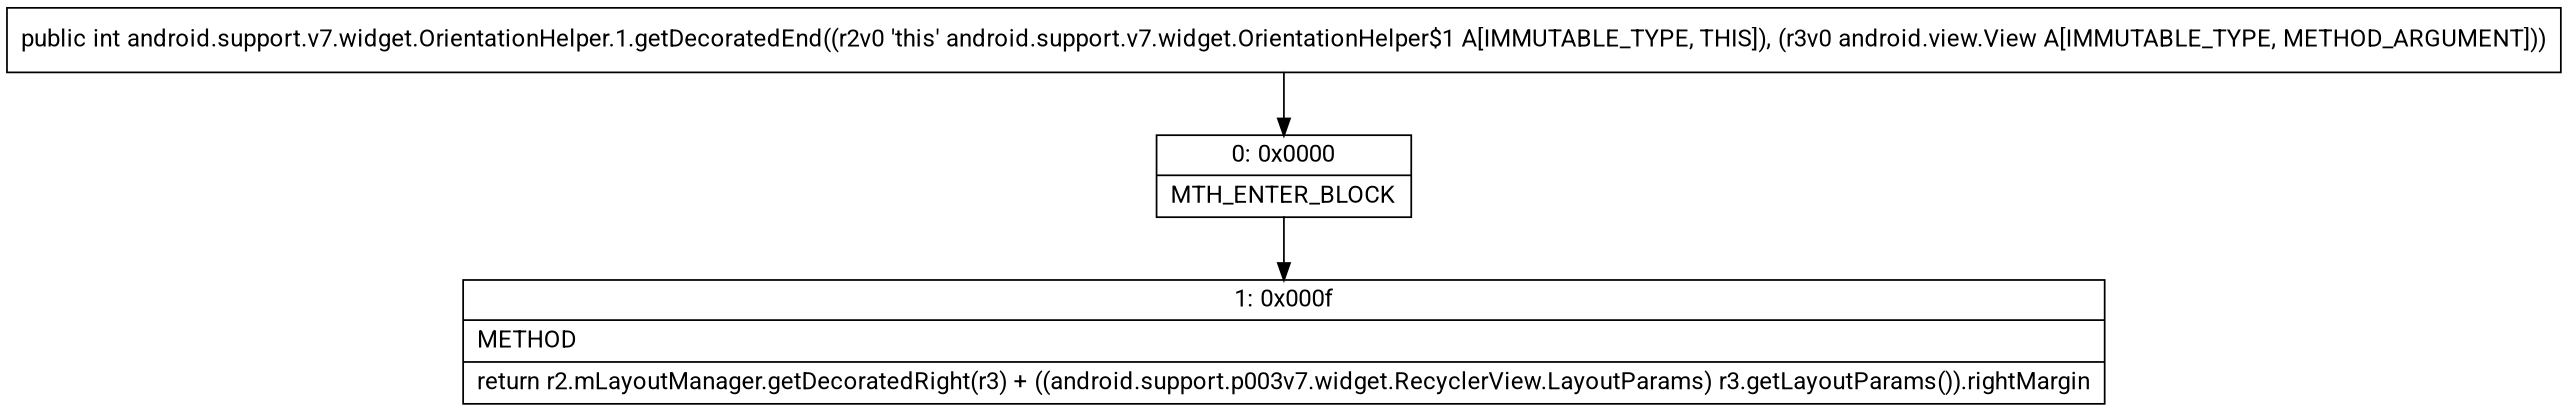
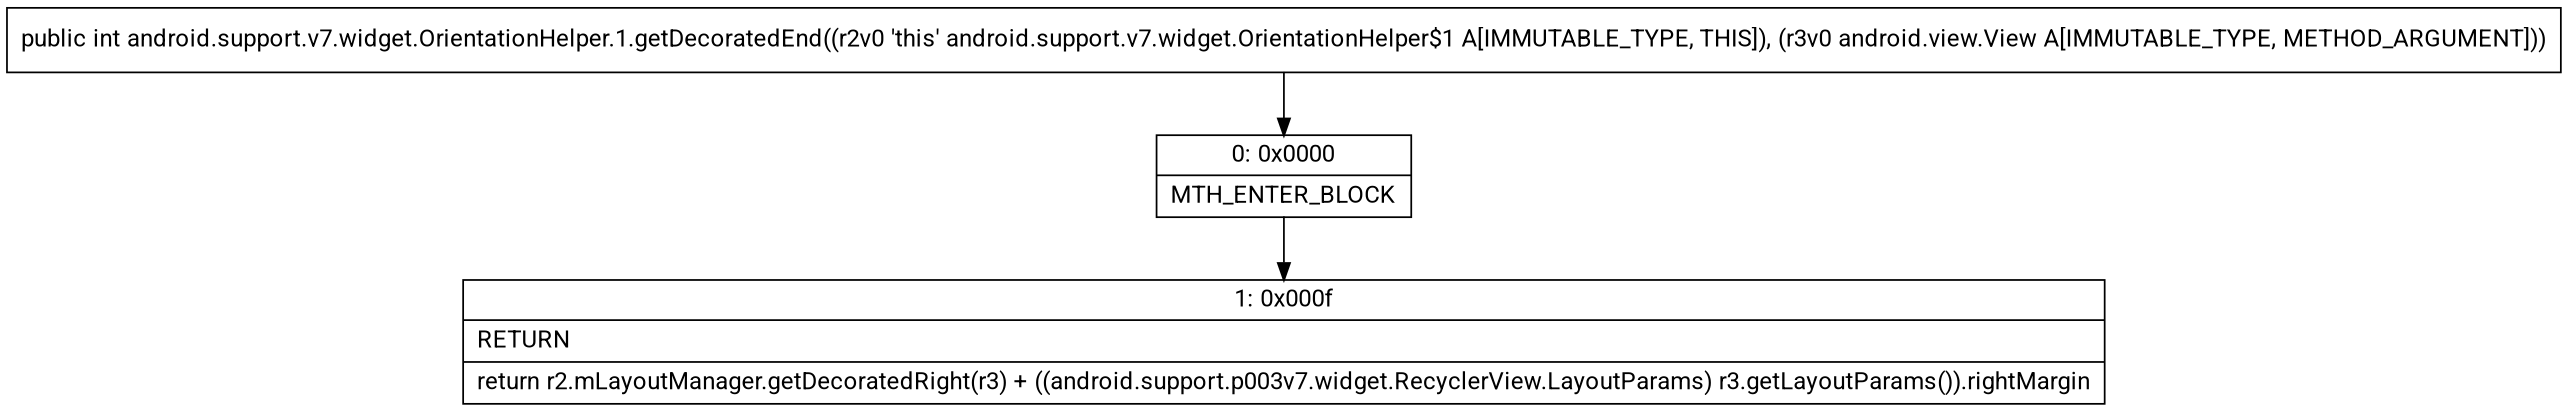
node "1: 0x000f": text "METHOD" -> "RETURN"
